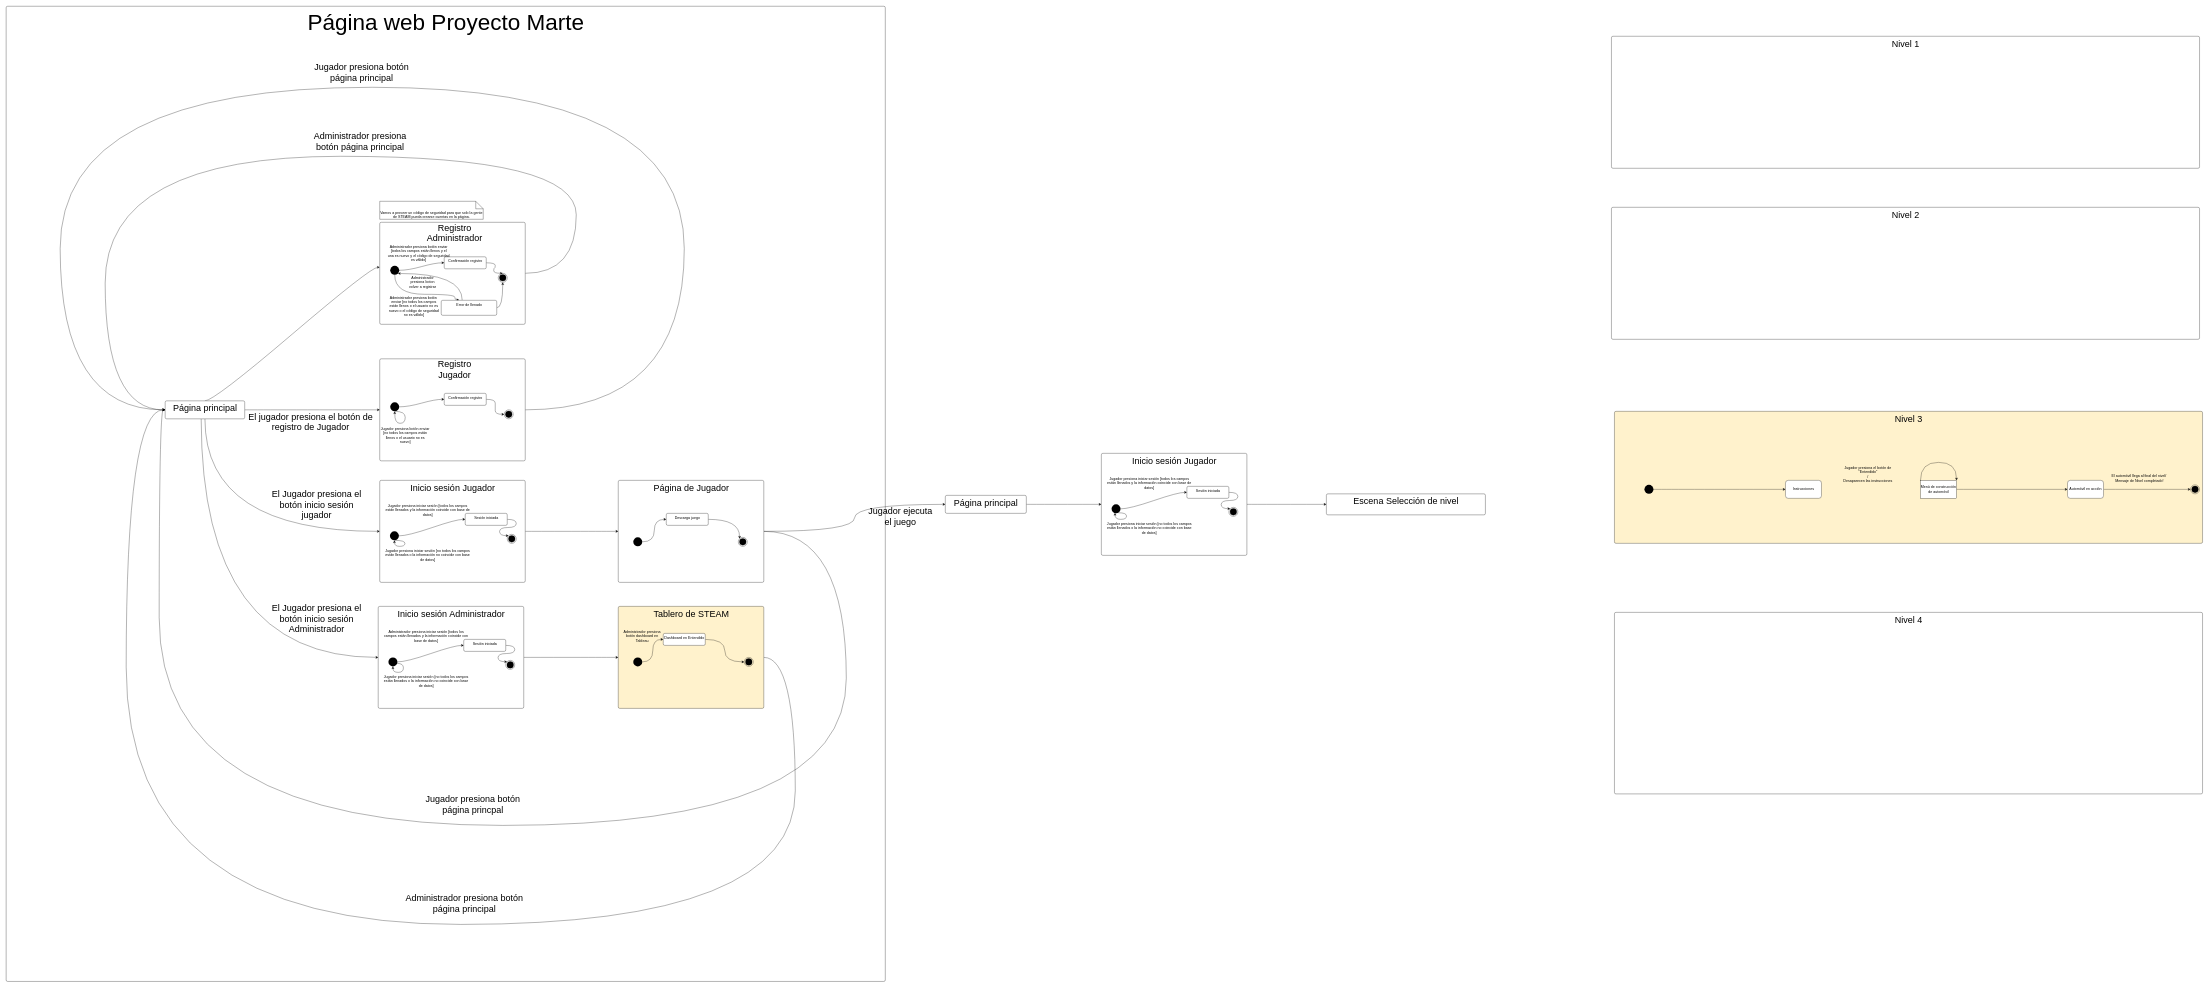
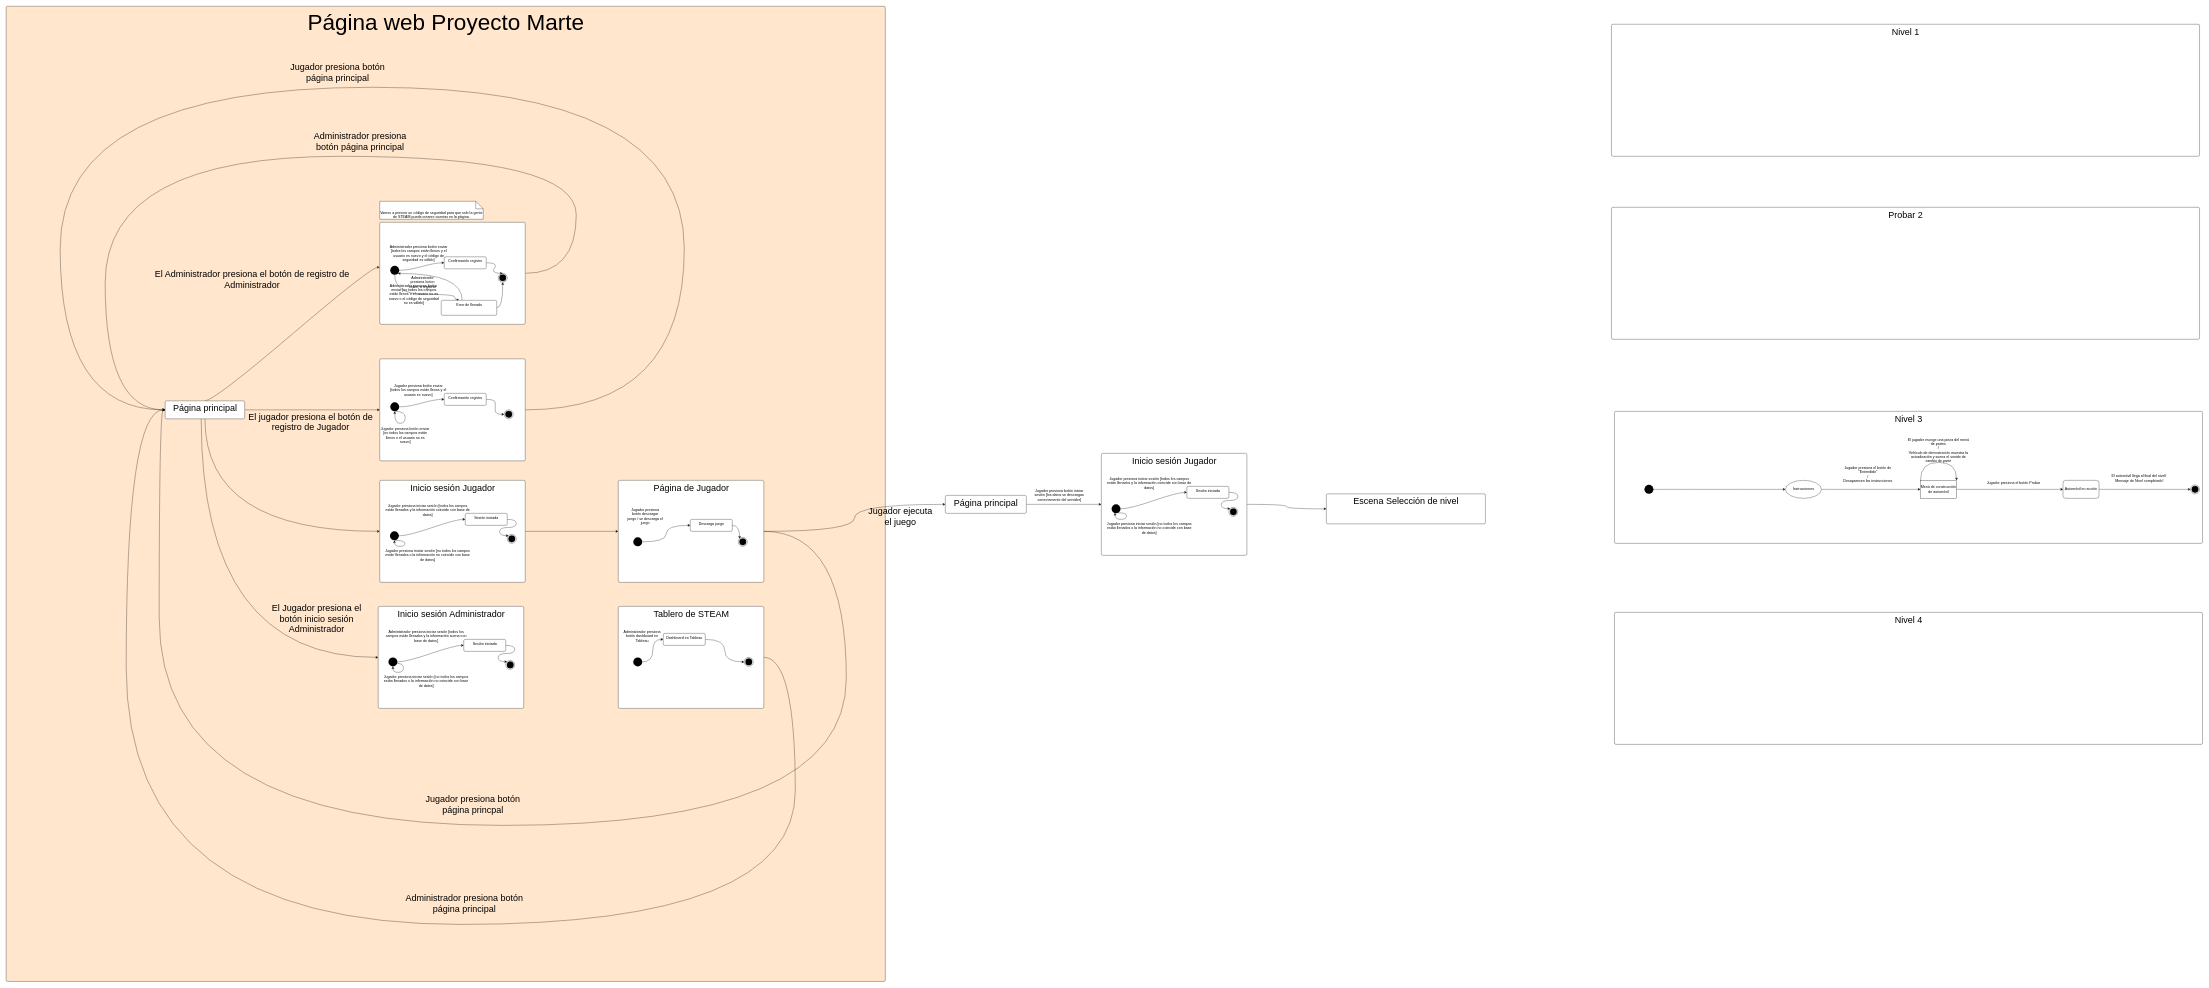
node "Página web Proyecto Marte": fillcolor #ffffff -> #ffe6cc
node "Jugador presiona botón página principal": moved (362, 72) -> (338, 72)
node "Nivel 1": moved (1905, 102) -> (1905, 90)
node "Nivel 2": label "Nivel 2" -> "Probar 2"
node "Registro Administrador": removed
node "Administrador presiona botón enviar [todos los campos están llenos y el una es nuevo y el código de seguridad es válido]": label "Administrador presiona botón enviar [todos los campos están llenos y el una es nuevo y el código de seguridad es válido]" -> "Administrador presiona botón enviar [todos los campos están llenos y el usuario es nuevo y el código de seguridad es válido]"
node "El Administrador presiona el botón de registro de Administrador": added
node "Administrador presiona botón enviar [no todos los campos están llenos o el usuario no es nuevo o el código de seguridad no es válido]": moved (414, 306) -> (414, 294)
node "Registro Jugador": removed
node "Jugador presiona botón enviar [todos los campos están llenos y el usuario es nuevo]": added
node "El jugador escoge una pieza del menú de partes / Vehículo de demostración muestra la actualización y suena el sonido de cambio de parte": added
node "Nivel 3": fillcolor #fff2cc -> #ffffff
node "Jugador presiona el botón Probar": added
node "Instrucciones": shape rounded rectangle -> ellipse
edge "Instrucciones" -> "Menú de construcción de automóvil": added
node "Automóvil en acción": moved (2085, 489) -> (2081, 489)
node "Jugador presiona botón iniciar sesión [los datos se descargan correctamente del servidor]": added
node "El Jugador presiona el botón inicio sesión jugador": removed
node "Escena Selección de nivel": size 159x21 -> 159x30
node "Jugador presiona botón descargar juego / se descarga el juego": added
node "Descarga juego": moved (687, 519) -> (711, 525)
node "Administrador presiona iniciar sesión [todos los campos están llenados y la información coincide con base de datos]": label "Administrador presiona iniciar sesión [todos los campos están llenados y la información coincide con base de datos]" -> "Administrador presiona iniciar sesión [todos los campos están llenados y la información suena con base de datos]"
node "Dashboard en Entendido": label "Dashboard en Entendido" -> "Dashboard en Tableau"
edge "Inicio sesión Administrador" -> "Tablero de STEAM": removed
node "Tablero de STEAM": fillcolor #fff2cc -> #ffffff
node "Nivel 4": size 588x182 -> 588x132
